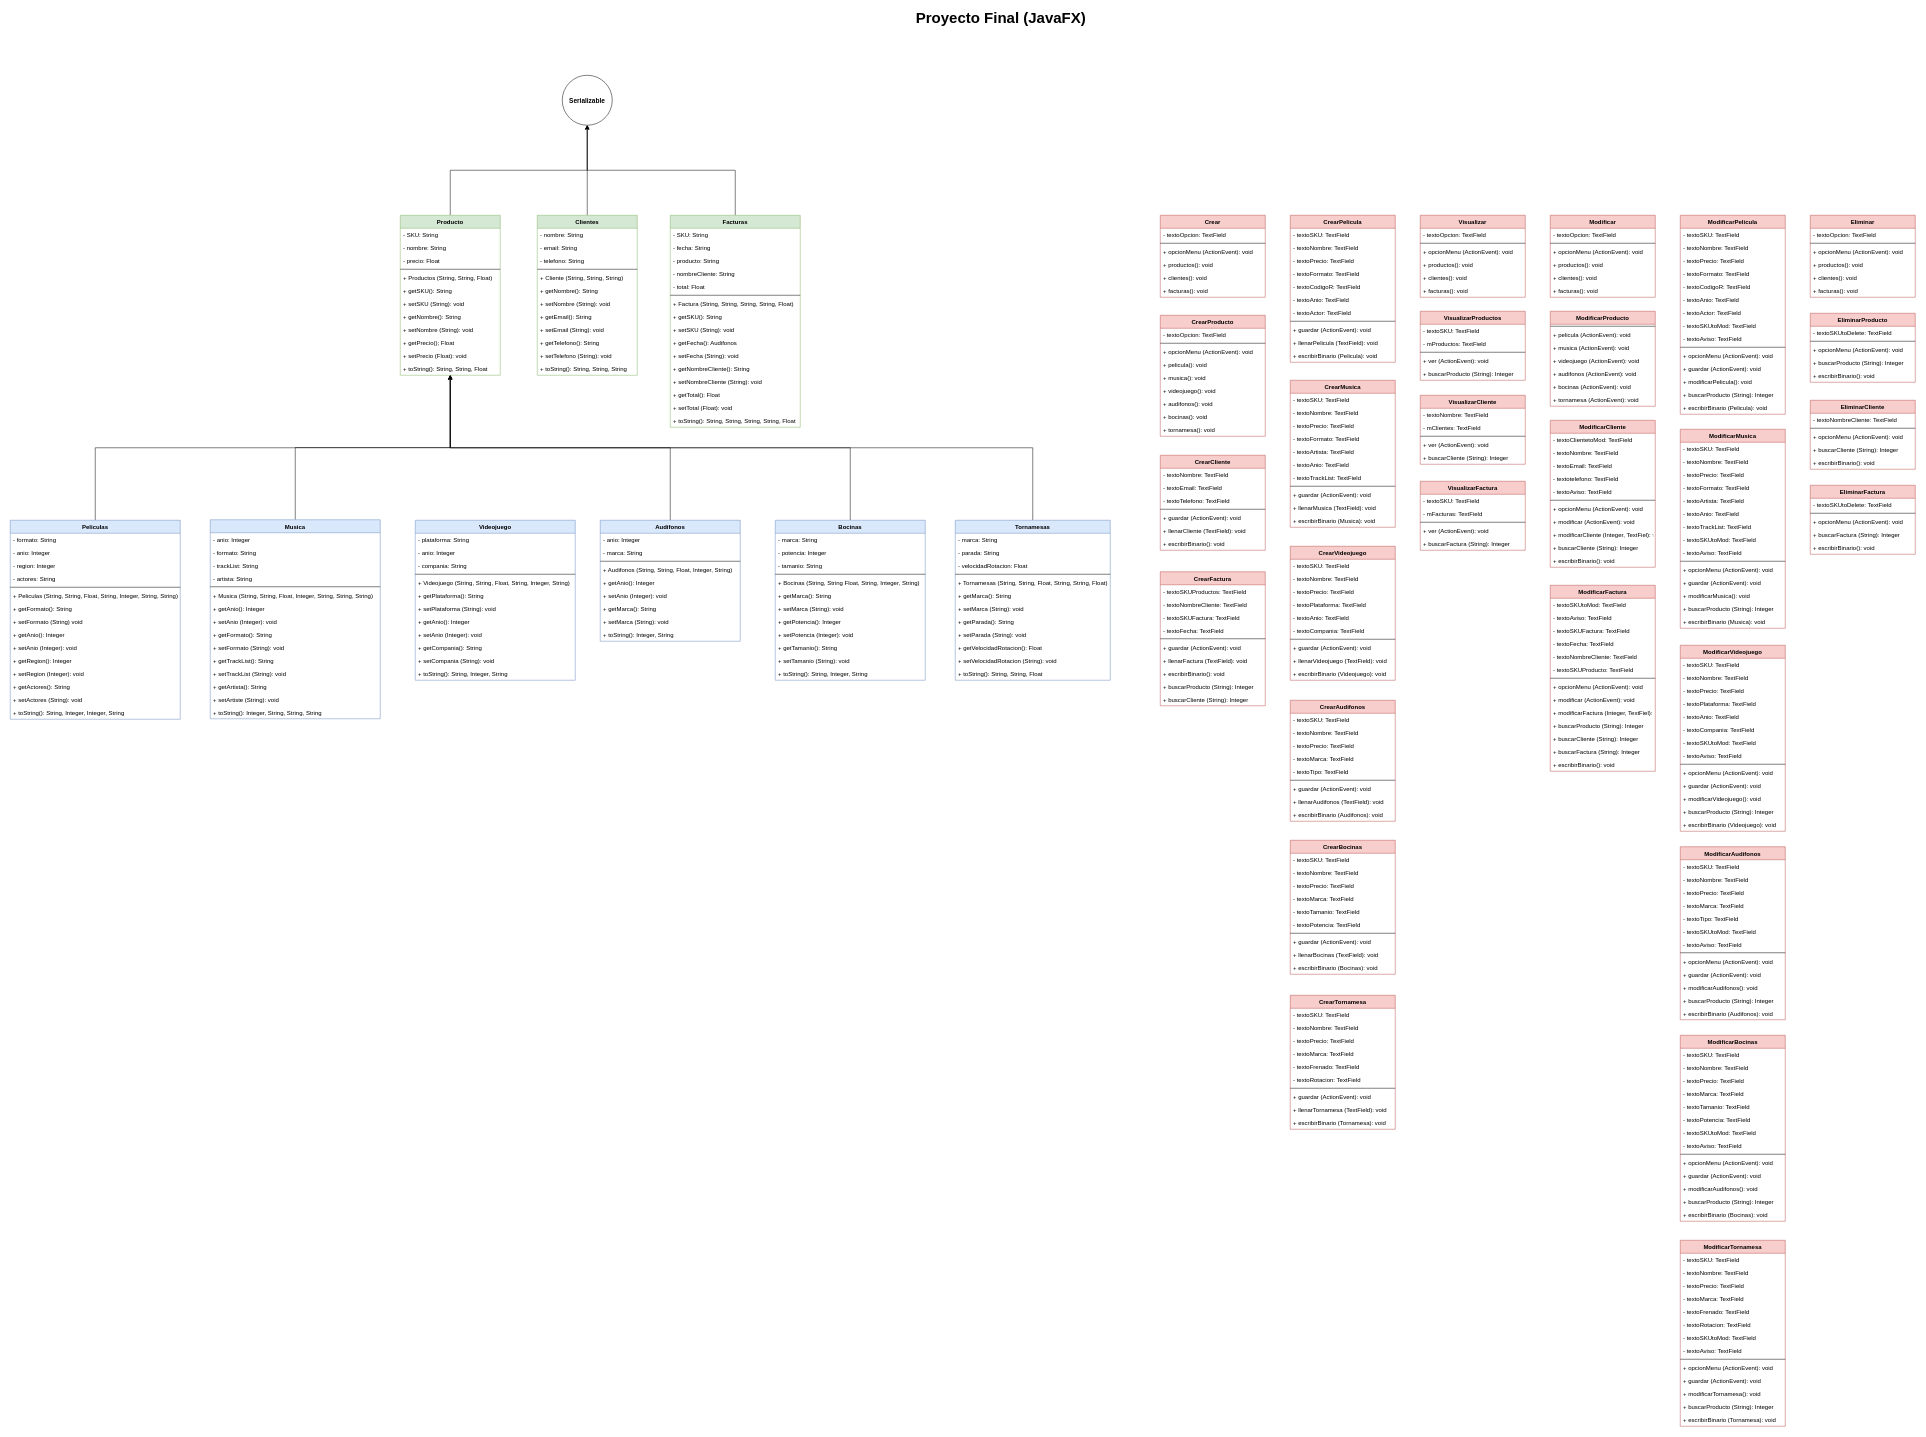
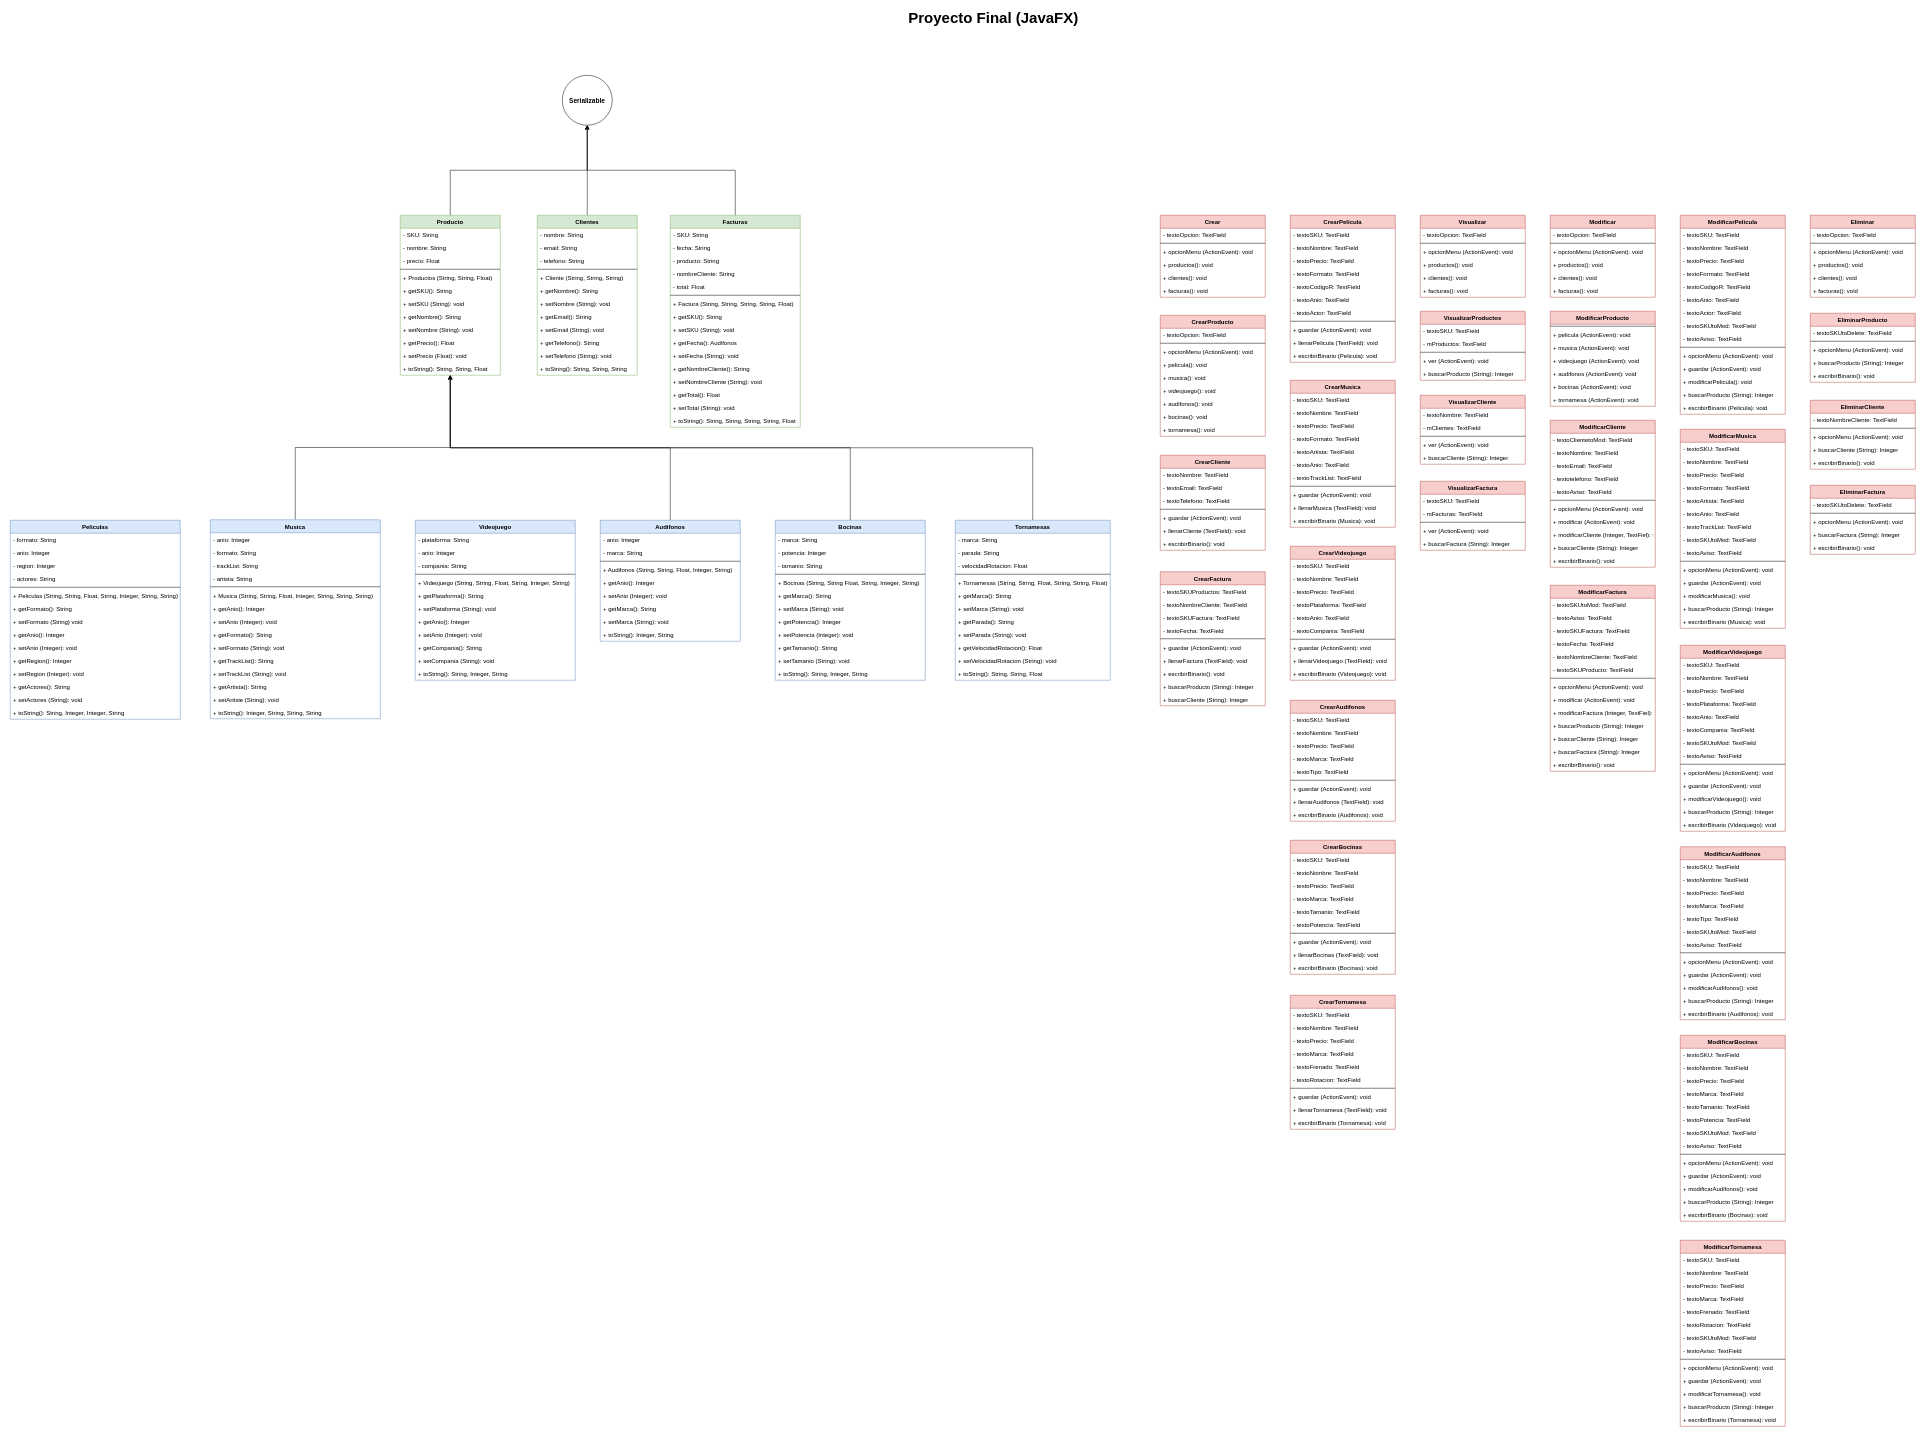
node "Proyecto Final (JavaFX)": moved (1001, 18) -> (993, 18)
node "+ setTotal (Float): void": label "+ setTotal (Float): void" -> "+ setTotal (String): void"
edge "Peliculas" -> "Producto": removed
